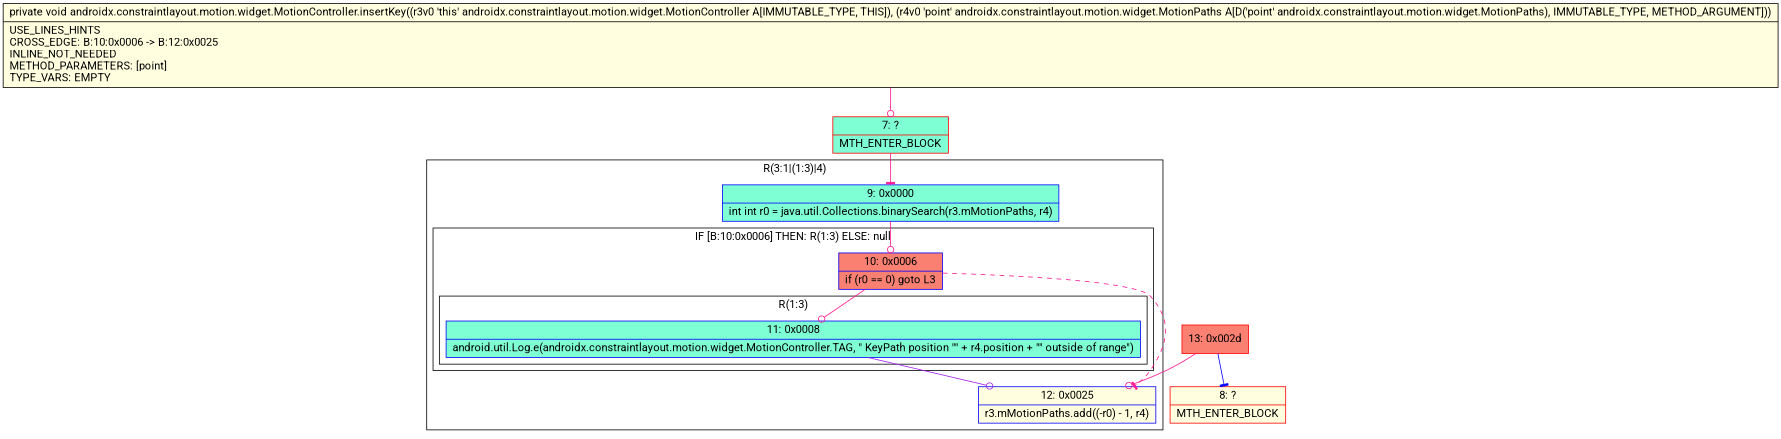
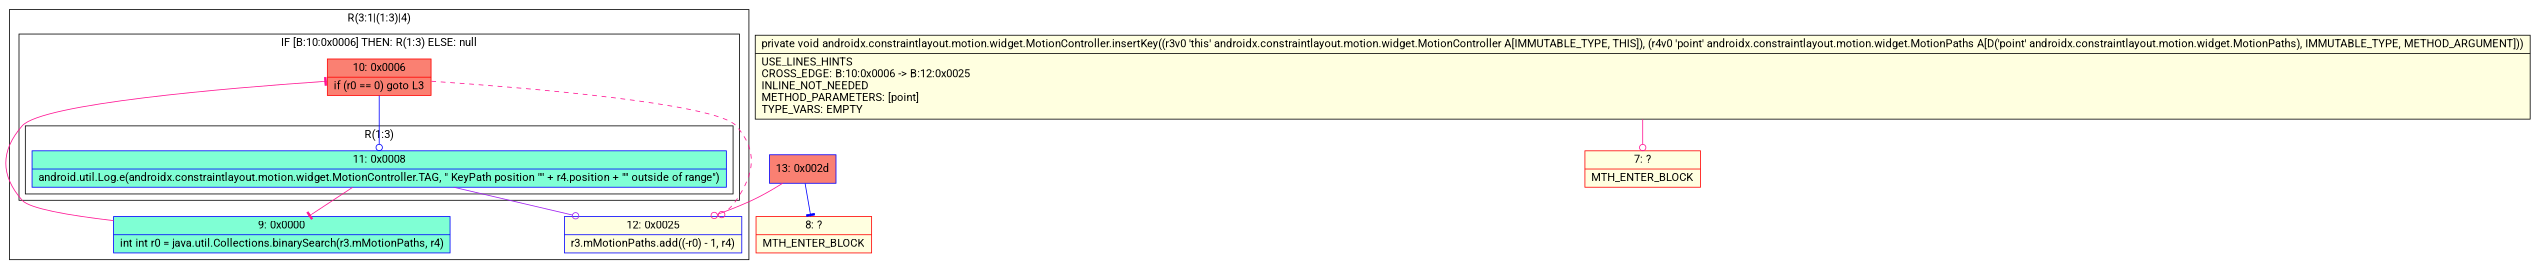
node "7: ?": fillcolor aquamarine -> lightyellow
edge "7: ?" -> "9: 0x0000": now "11: 0x0008" -> "9: 0x0000"
edge "9: 0x0000" -> "10: 0x0006": arrowhead odot -> tee
node "10: 0x0006": color blue -> red
edge "10: 0x0006" -> "12: 0x0025": arrowhead tee -> odot
edge "10: 0x0006" -> "11: 0x0008": color deeppink -> blue
node "13: 0x002d": color red -> blue
